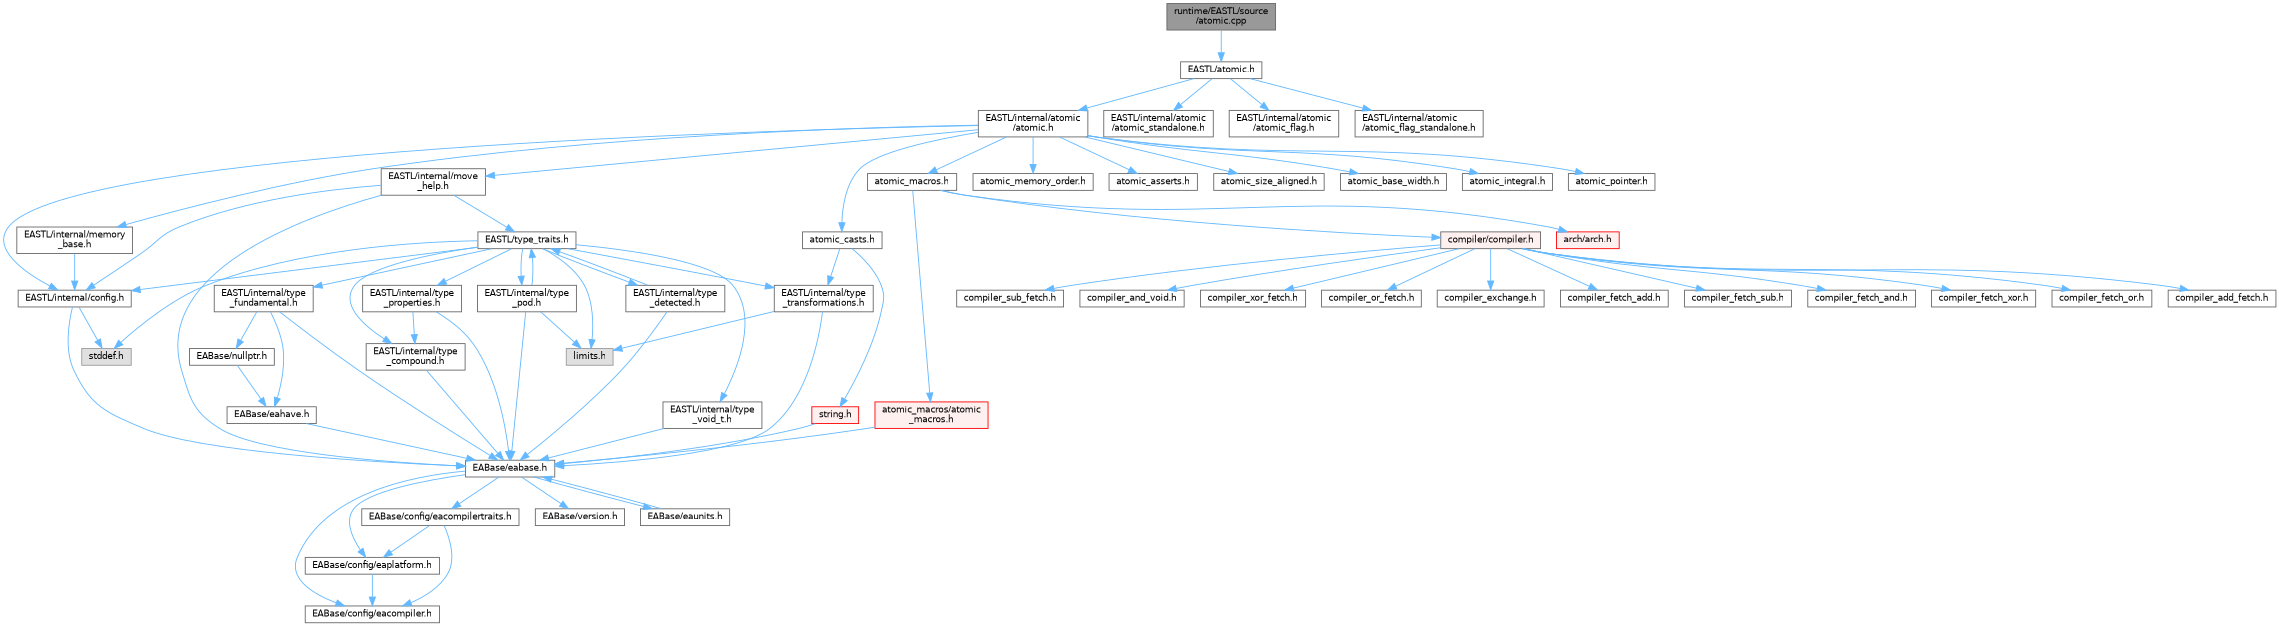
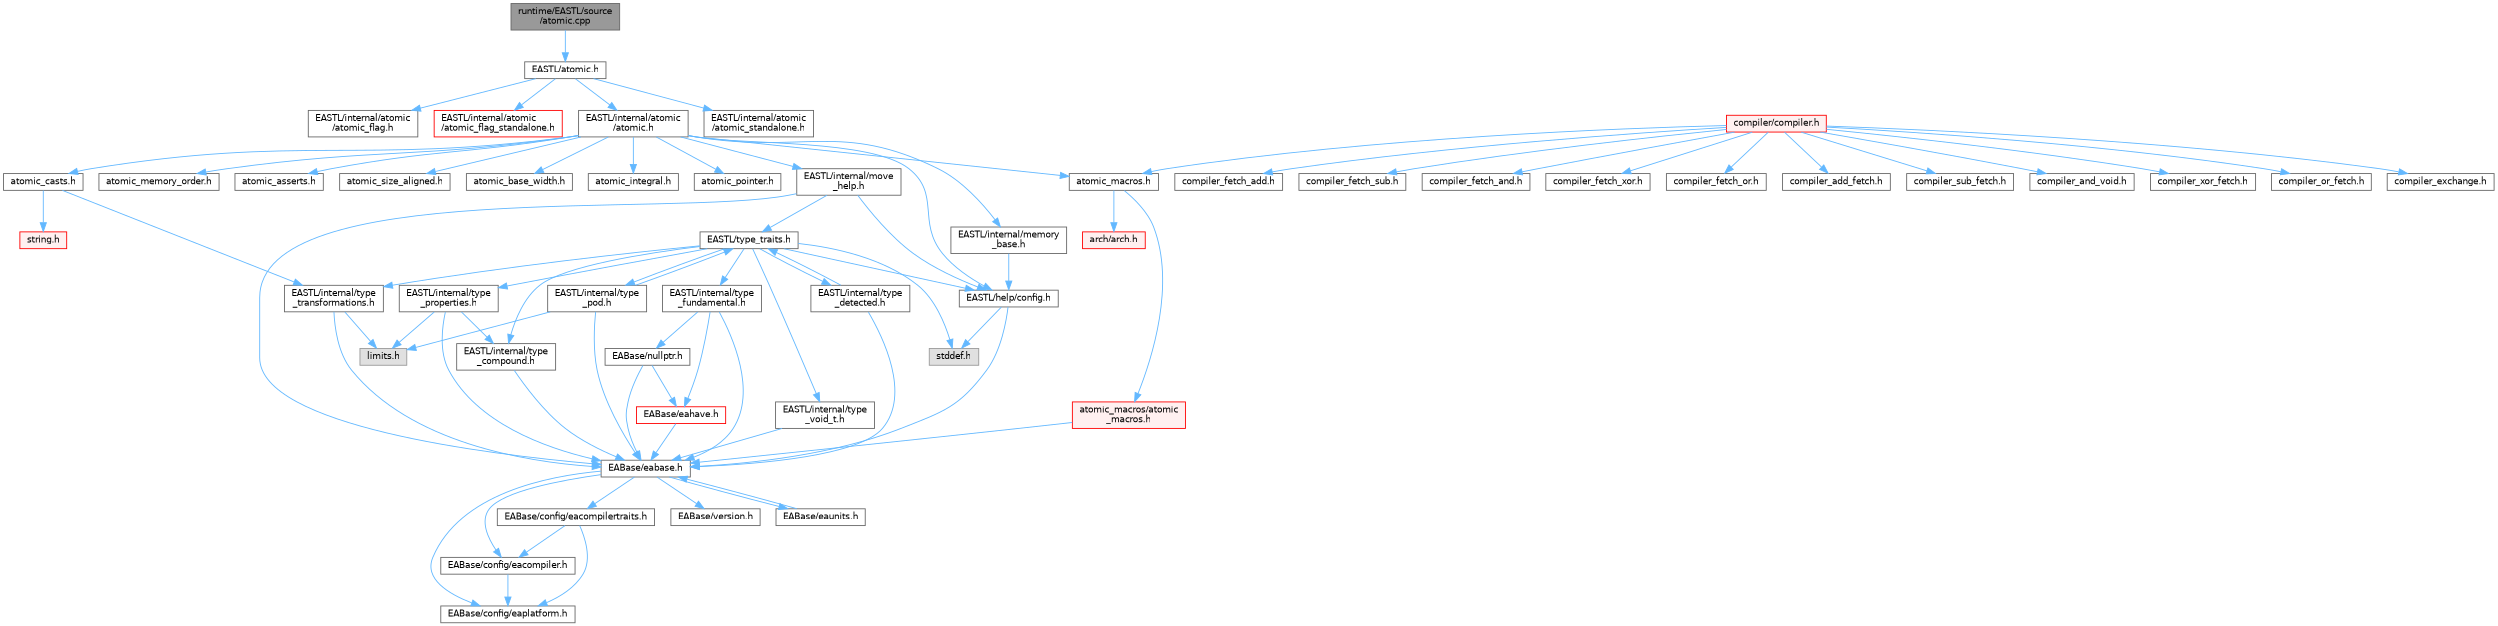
node "EASTL/internal/atomic /atomic_flag_standalone.h": color grey40 -> red
edge "atomic_macros.h" -> "compiler/compiler.h": reversed
node "compiler/compiler.h": color grey40 -> red
edge "EASTL/type_traits.h" -> "limits.h": now "EASTL/internal/type _properties.h" -> "limits.h"
node "EASTL/internal/config.h": label "EASTL/internal/config.h" -> "EASTL/help/config.h"
node "EABase/eahave.h": color grey40 -> red
edge "string.h" -> "EABase/eabase.h": now "EABase/nullptr.h" -> "EABase/eabase.h"
edge "EABase/config/eaplatform.h" -> "EABase/config/eacompiler.h": reversed
